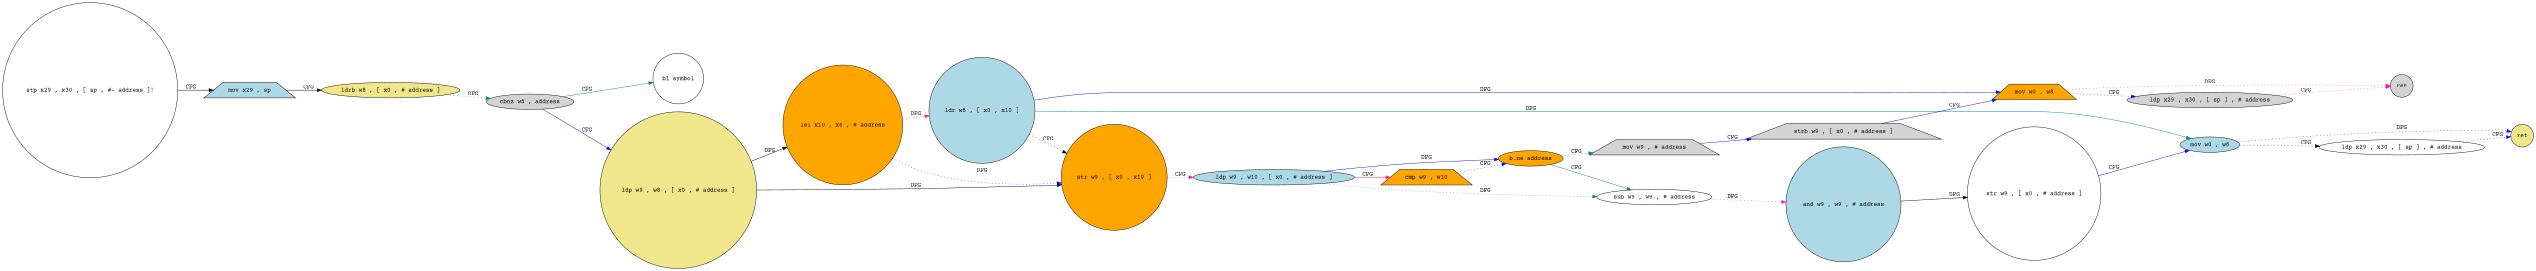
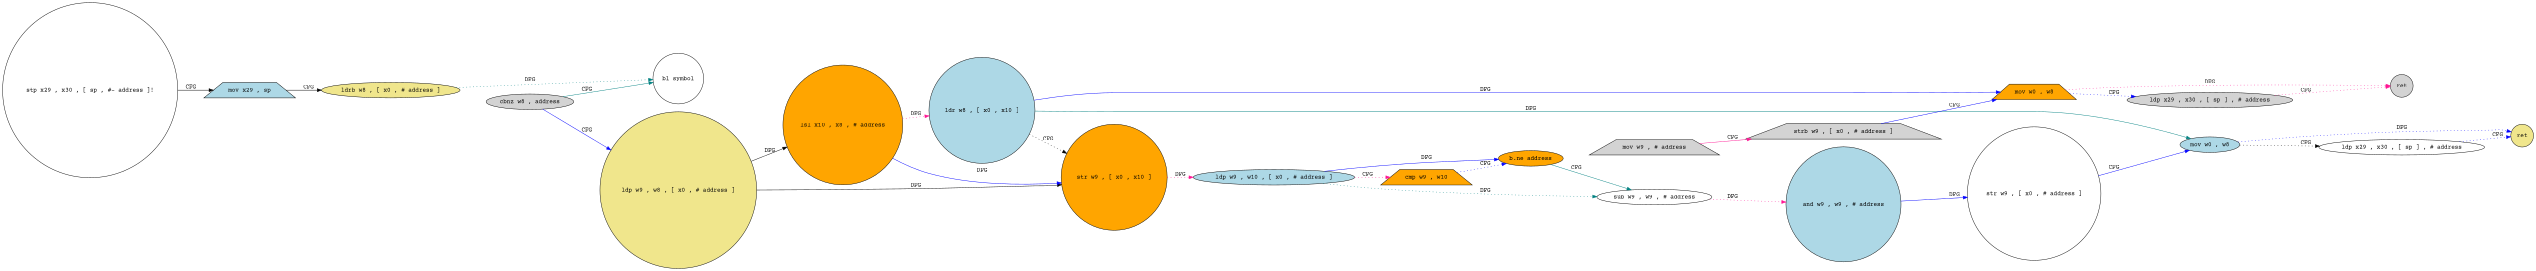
edge "ldrb w8 , [ x0 , # address ]" -> "cbnz w8 , address": now "ldrb w8 , [ x0 , # address ]" -> "bl symbol"
edge "mov w9 , # address" -> "strb w9 , [ x0 , # address ]": color blue -> deeppink
edge "b.ne address" -> "mov w9 , # address": removed, label "CFG"
edge "str w9 , [ x0 , x10 ]" -> "ldp w9 , w10 , [ x0 , # address ]": label "CFG" -> "DFG"
edge "ldp w9 , w10 , [ x0 , # address ]" -> "cmp w9 , w10": style solid -> dotted
edge "lsl x10 , x8 , # address" -> "str w9 , [ x0 , x10 ]": style dotted -> solid
edge "and w9 , w9 , # address" -> "str w9 , [ x0 , # address ]": color black -> blue
